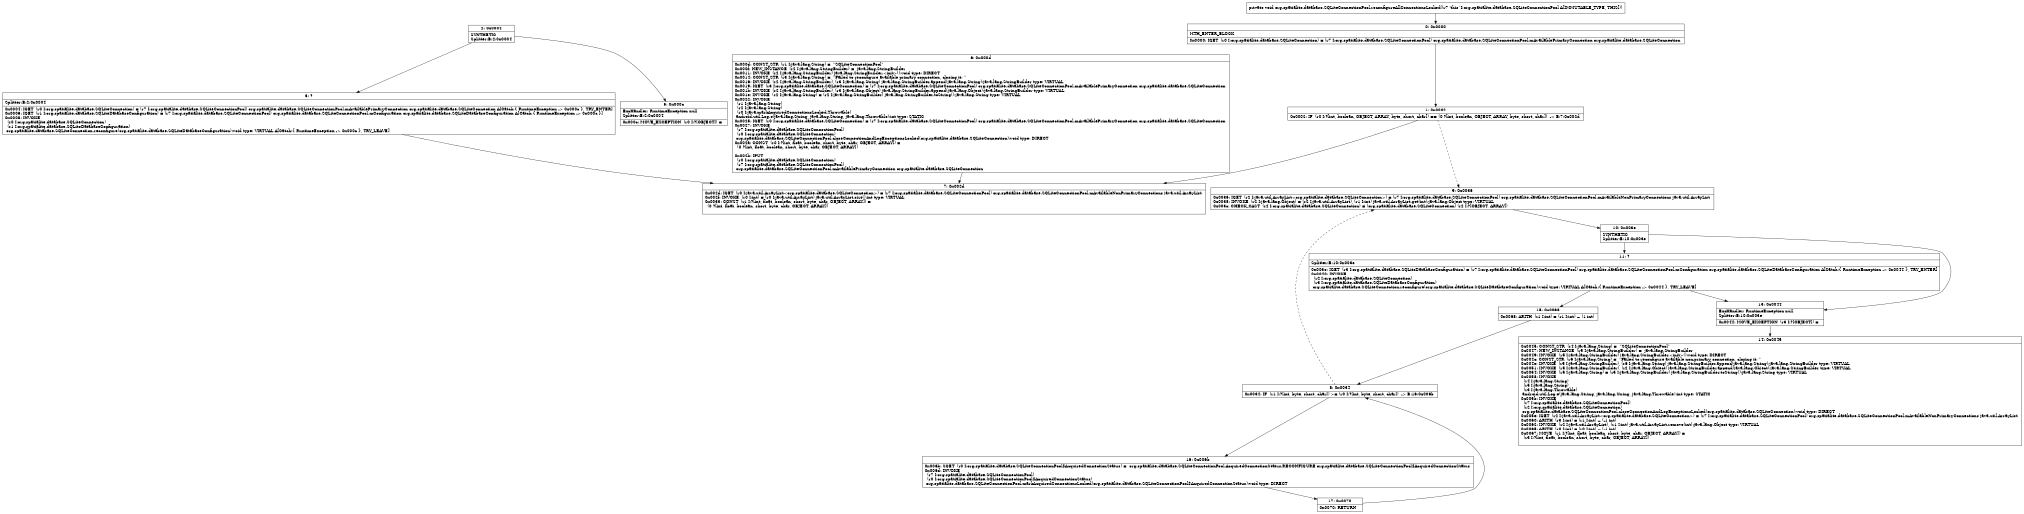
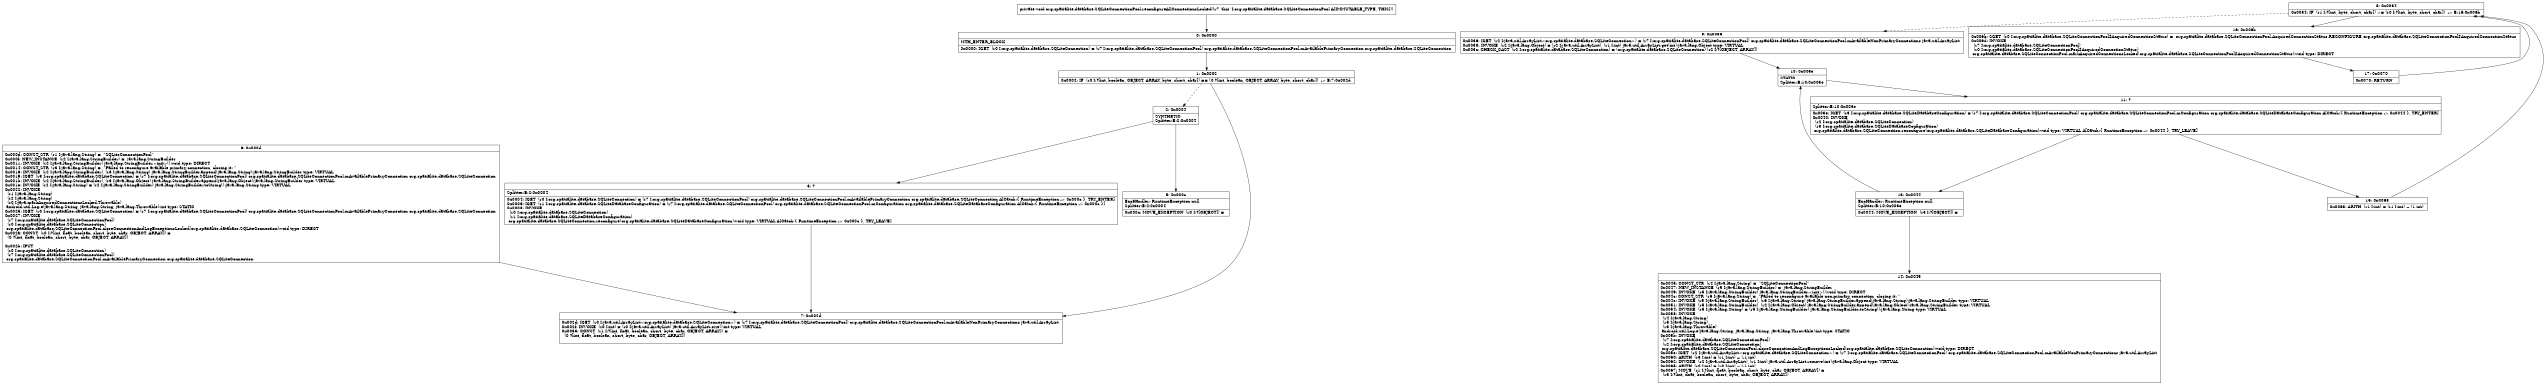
edge "1: 0x0002" -> "9: 0x0036": now "1: 0x0002" -> "2: 0x0004"
node "10: 0x003e": text "SYNTHETIC" -> "STATIC"
edge "10: 0x003e" -> "13: 0x0044": reversed
